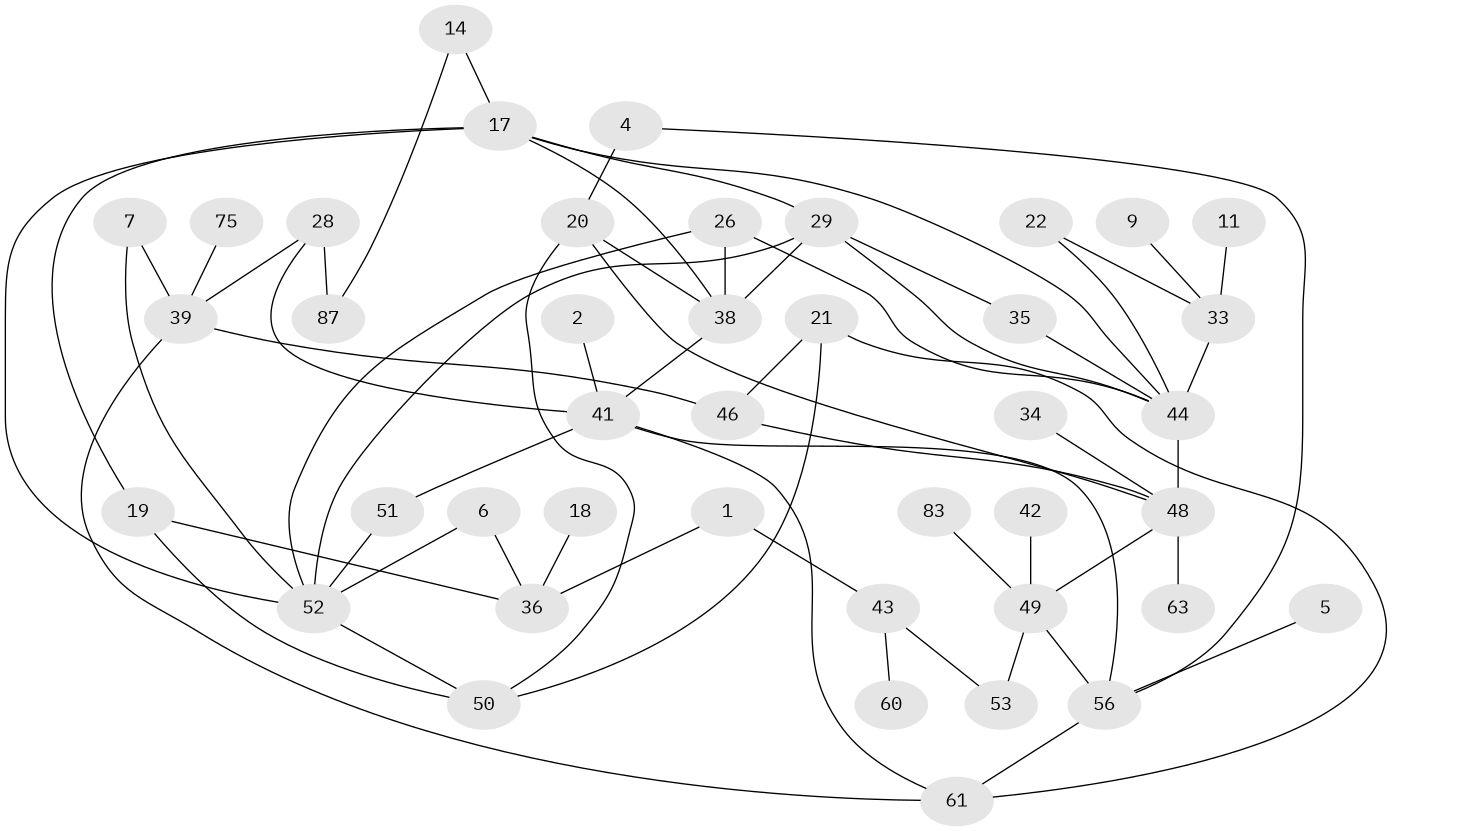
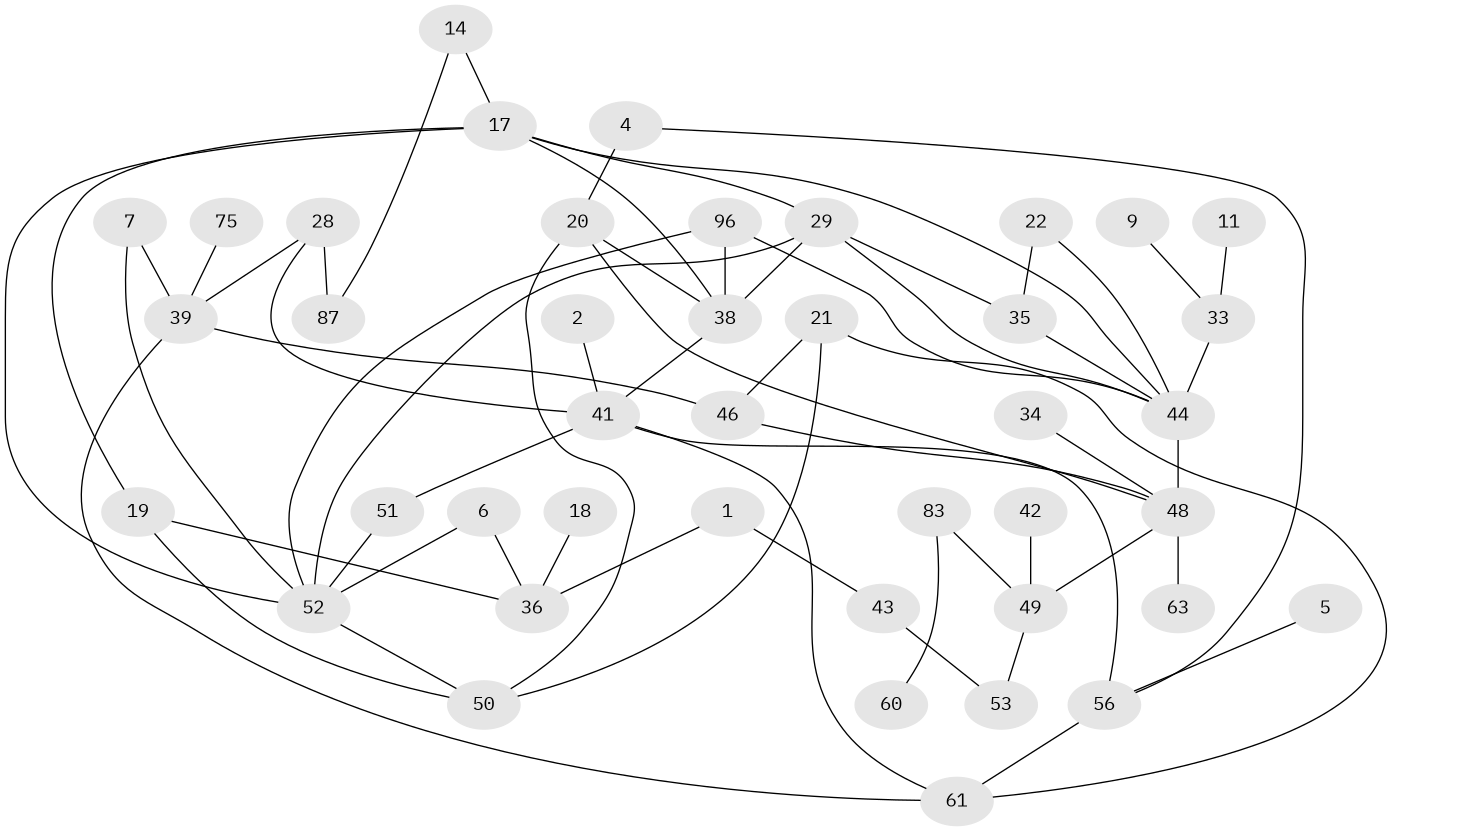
node "26": label "26" -> "96"
edge "22" -- "33": now "22" -- "35"
edge "43" -- "60": now "83" -- "60"
edge "49" -- "56": removed
